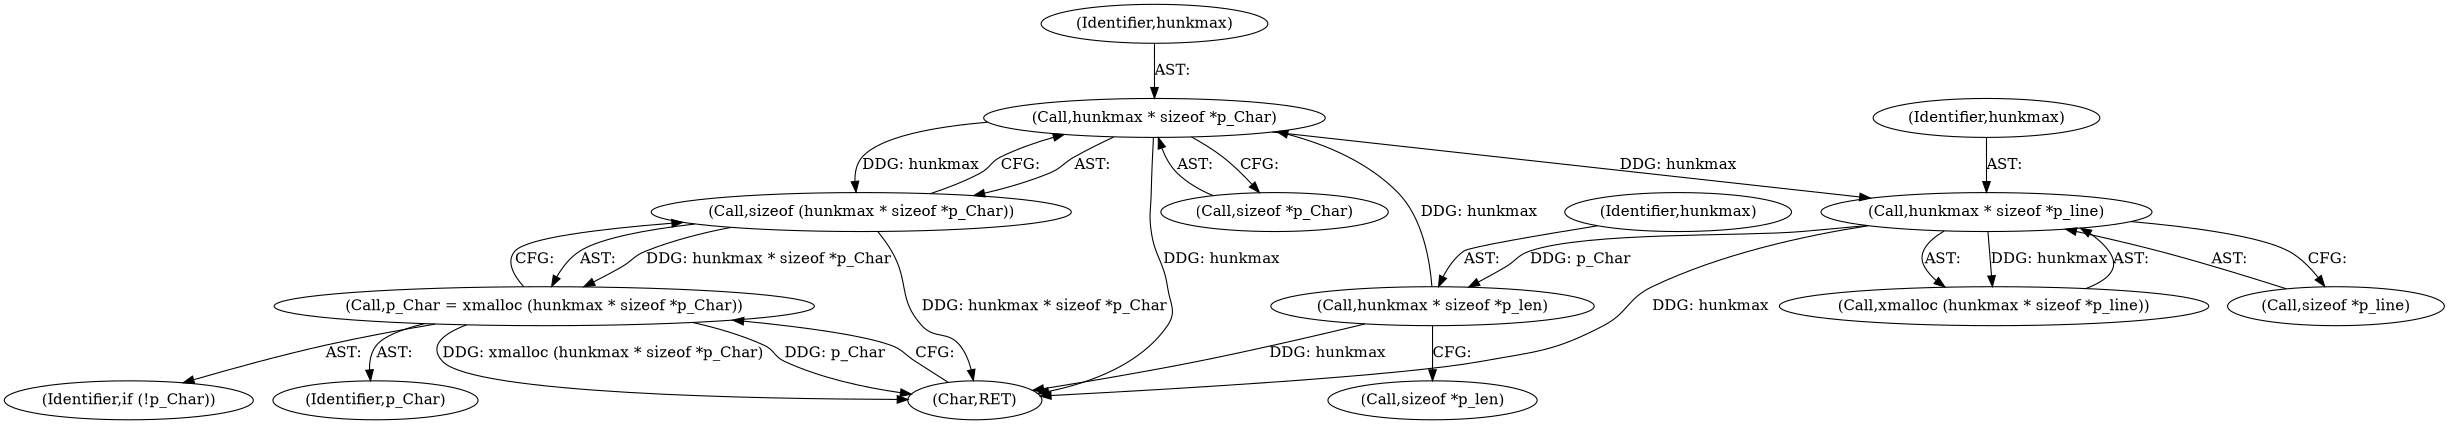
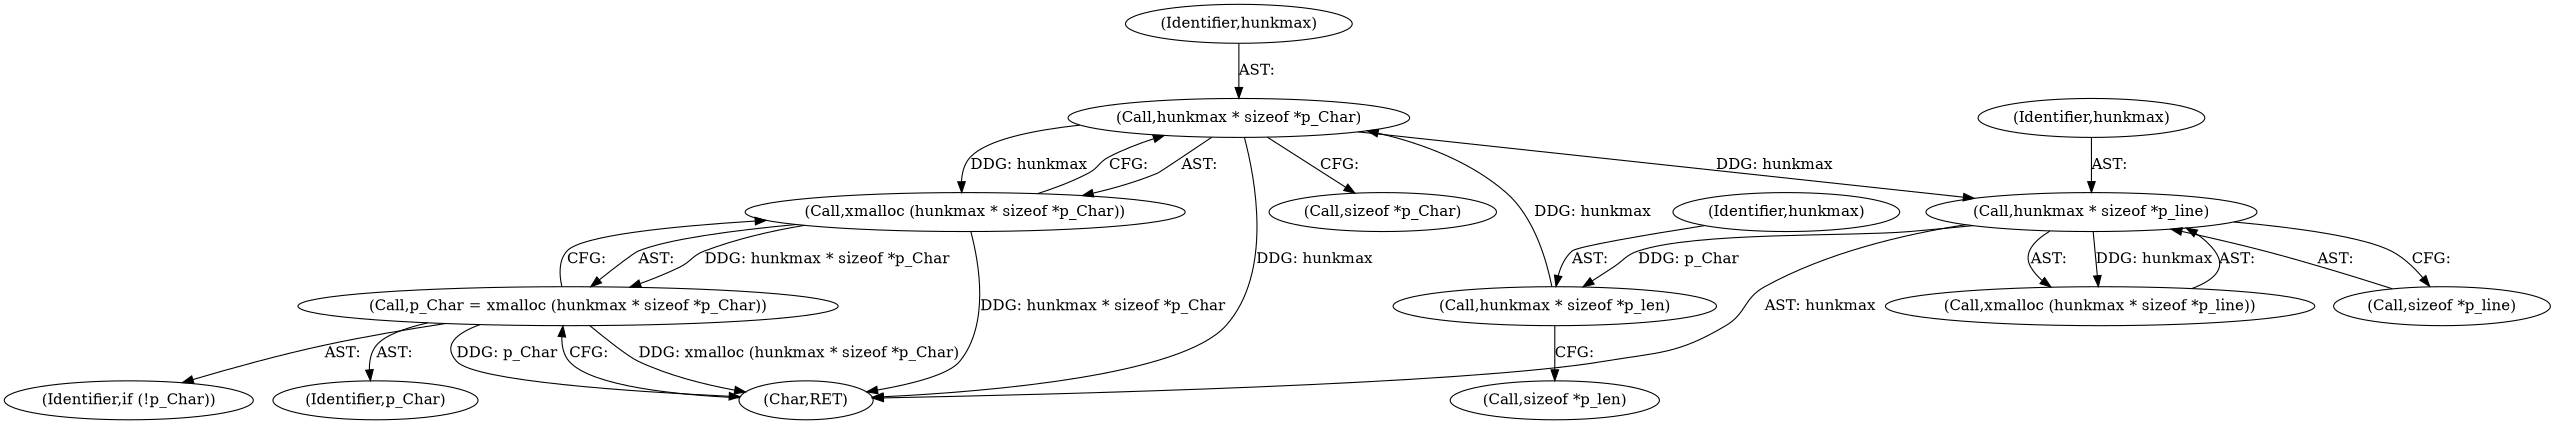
edge "(Call,sizeof *p_Char)" -> "(Call,hunkmax * sizeof *p_Char)": removed, label "AST:"
node "(Call,sizeof (hunkmax * sizeof *p_Char))": label "(Call,sizeof (hunkmax * sizeof *p_Char))" -> "(Call,xmalloc (hunkmax * sizeof *p_Char))"
edge "(Call,hunkmax * sizeof *p_line)" -> "(Char,RET)": label "DDG: hunkmax" -> "AST: hunkmax"
edge "(Call,hunkmax * sizeof *p_len)" -> "(Char,RET)": removed, label "DDG: hunkmax"
